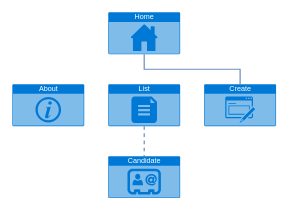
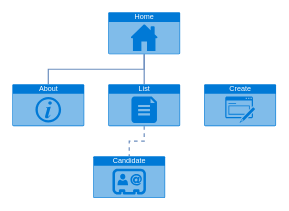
edge "Home" -- "About": added
edge "Home" -- "Create": removed
edge "Home" -- "List": added
node "Candidate": moved (144, 177) -> (129, 177)
